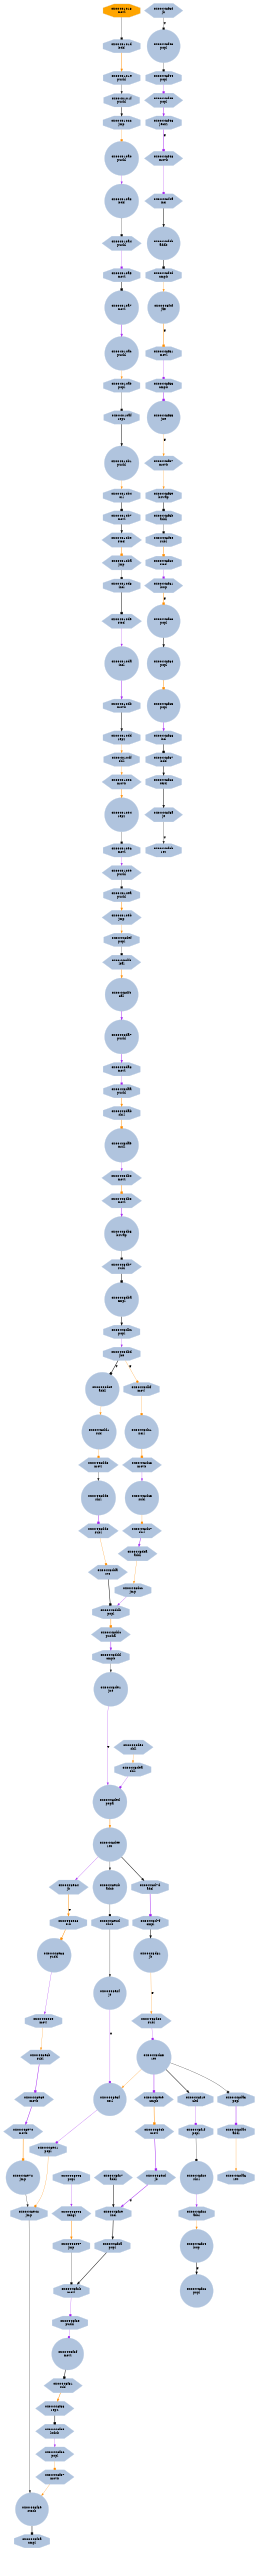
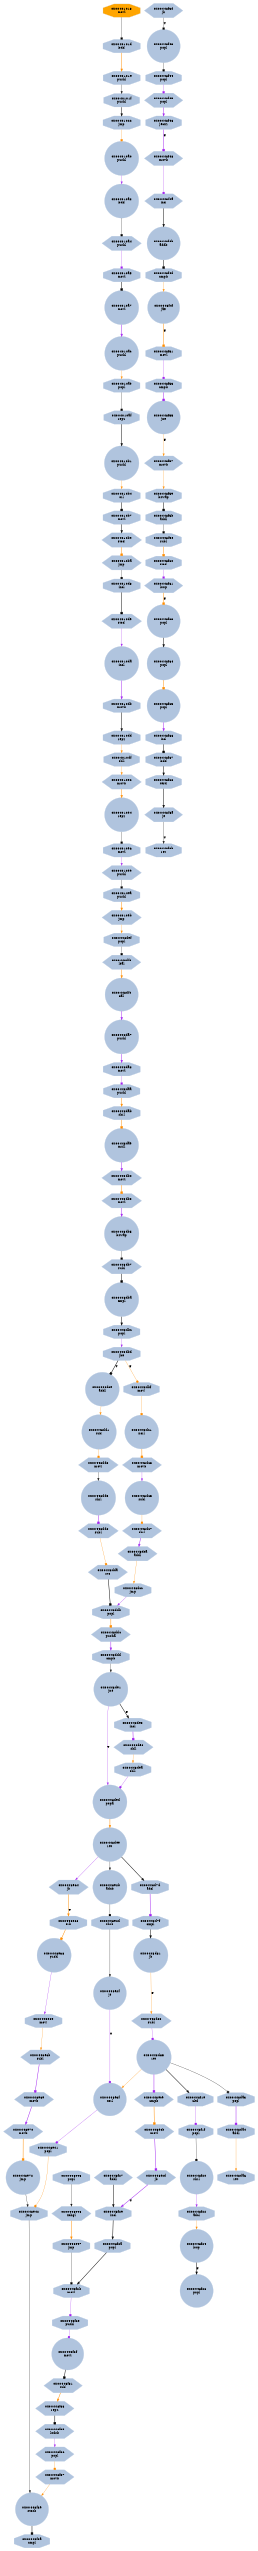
edge "0x00448dae mull" -> "0x00448db0 movl": style solid -> bold
node "0x00448de3 incl": added
edge "0x00448e95 popl" -> "0x00448e96 xchgl": color purple -> black
